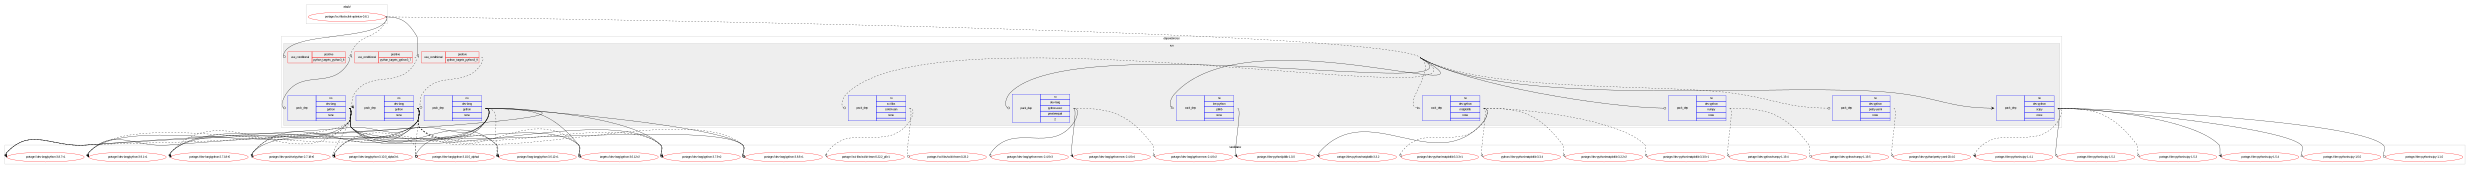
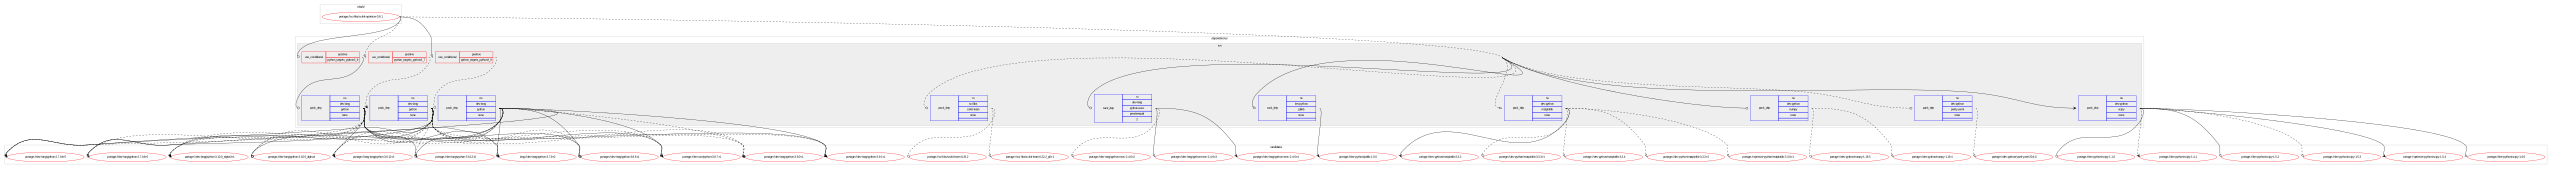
node "portage://dev-lang/python-3.8.7-r1": label "portage://dev-lang/python-3.8.7-r1" -> "portage://dev-use/python-3.8.7-r1"
node "portage://dev-positive/python-2.7.18-r6": label "portage://dev-positive/python-2.7.18-r6" -> "portage://dev-lang/python-2.7.18-r6"
node "targets://dev-lang/python-3.6.12-r2": label "targets://dev-lang/python-3.6.12-r2" -> "portage://dev-lang/python-3.6.12-r2"
node "portage://dev-lang/python-3.7.9-r2": label "portage://dev-lang/python-3.7.9-r2" -> "lang://dev-lang/python-3.7.9-r2"
node "portage://dev-lang/python-3.9.0-r1": added
node "python://dev-python/matplotlib-3.3.4": label "python://dev-python/matplotlib-3.3.4" -> "portage://dev-python/matplotlib-3.3.4"
node "portage://dev-python/matplotlib-3.3.0-r1": label "portage://dev-python/matplotlib-3.3.0-r1" -> "portage://optimize-python/matplotlib-3.3.0-r1"
node "portage://dev-python/pretty-yaml-20.4.0": label "portage://dev-python/pretty-yaml-20.4.0" -> "portage://dev-python/yaml-yaml-20.4.0"
node "portage://dev-python/scipy-1.5.4": label "portage://dev-python/scipy-1.5.4" -> "portage://optimize-python/scipy-1.5.4"
